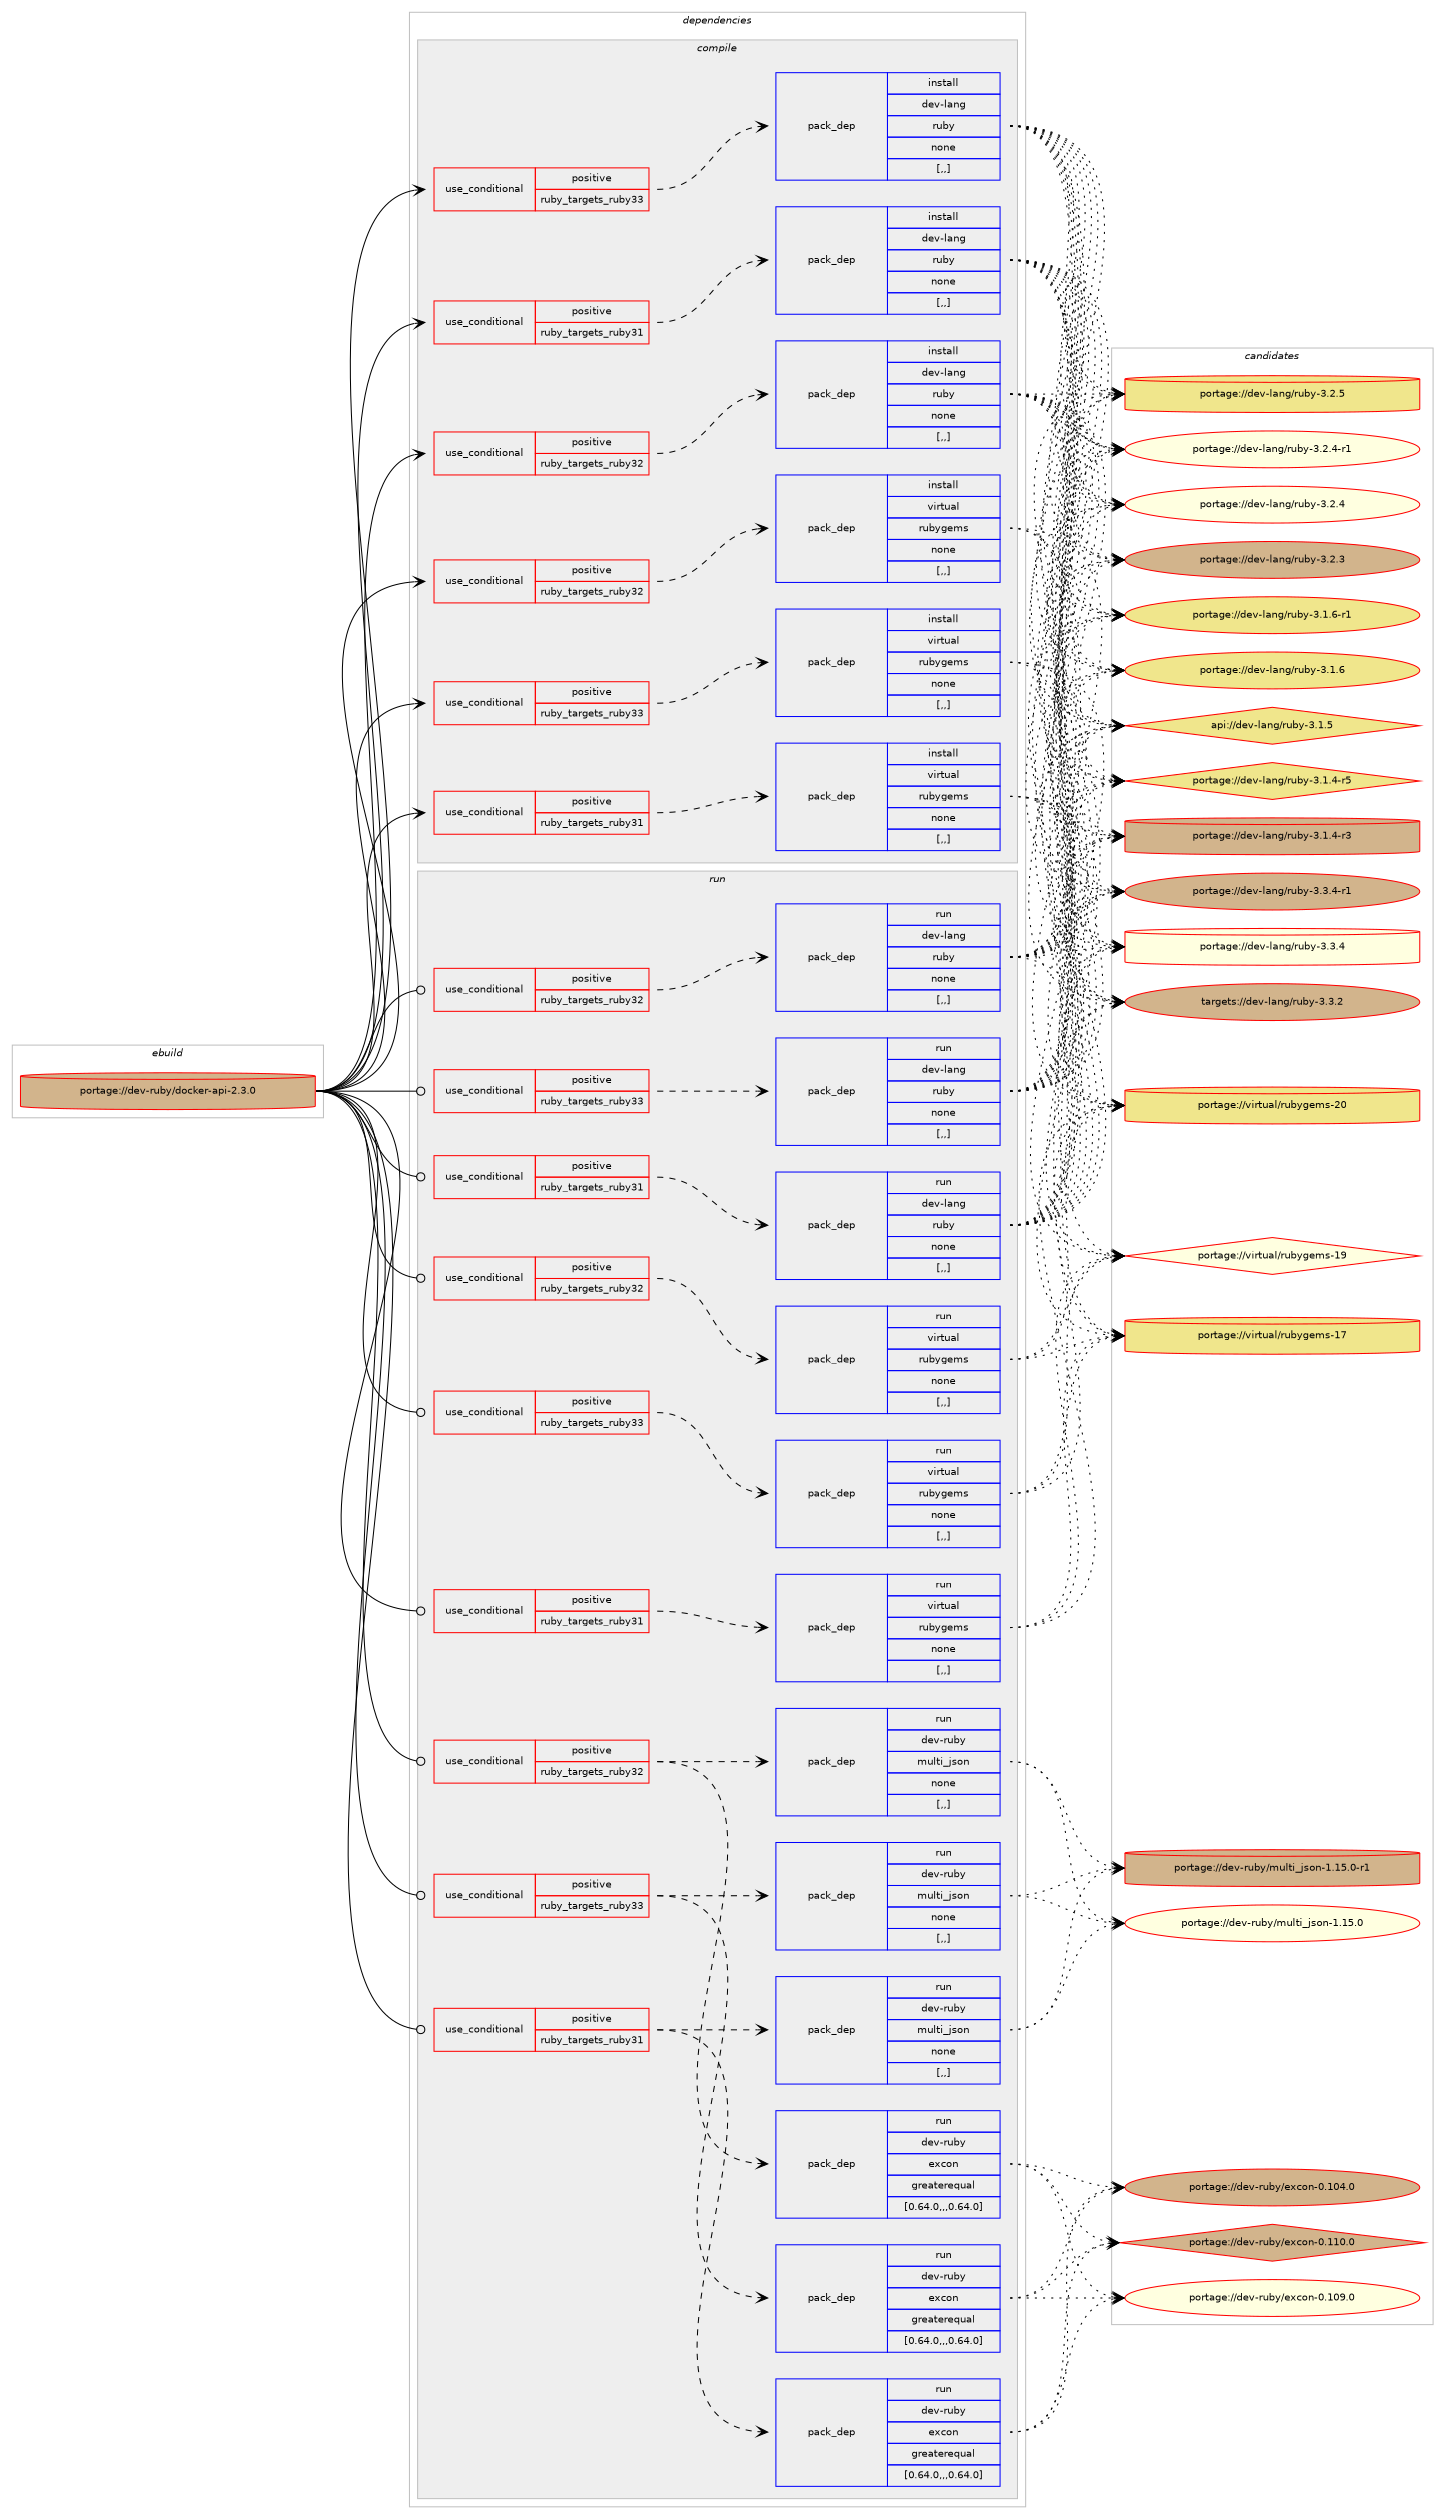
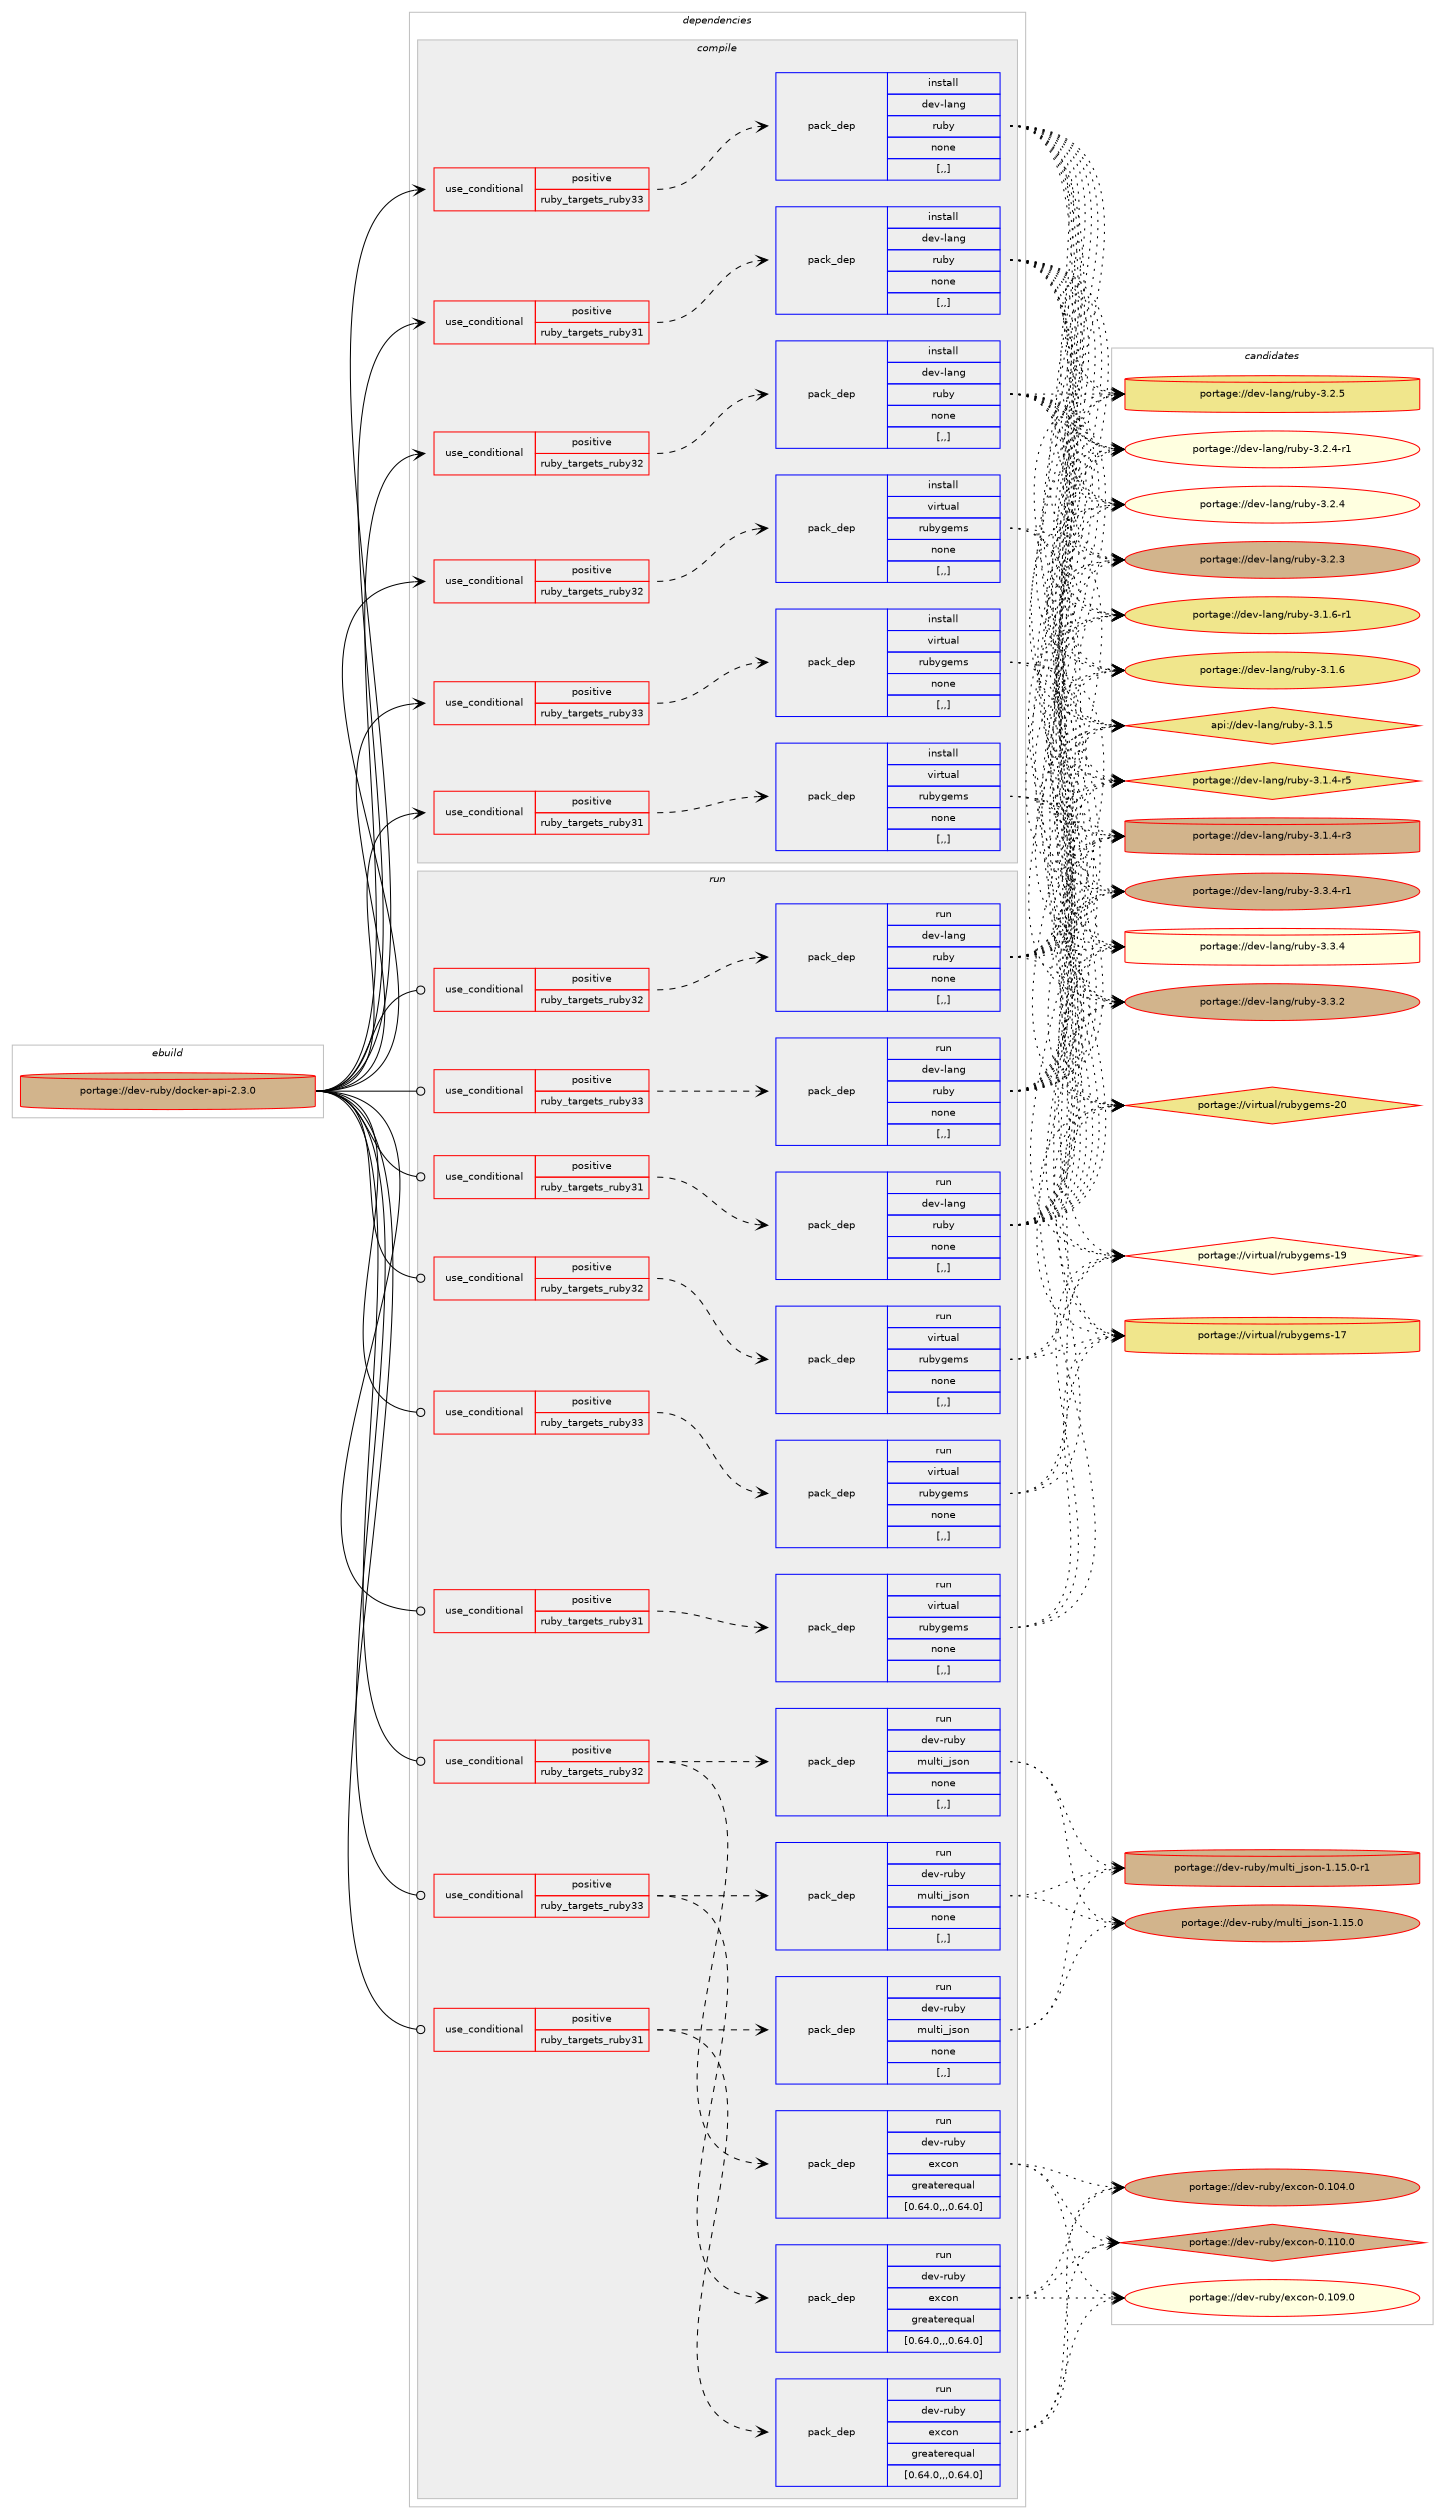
node "targets://dev-lang/ruby-3.3.2": label "targets://dev-lang/ruby-3.3.2" -> "portage://dev-lang/ruby-3.3.2"
node "portage://virtual/rubygems-20": shape cylinder -> diamond
node "portage://dev-ruby/multi_json-1.15.0": fillcolor lightyellow -> tan
